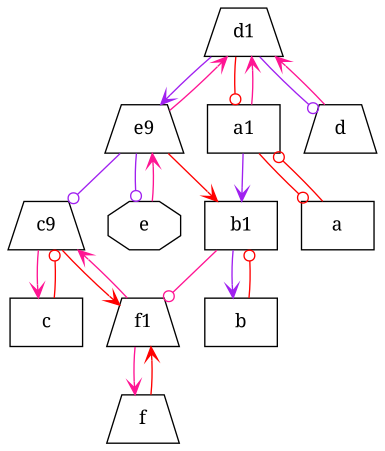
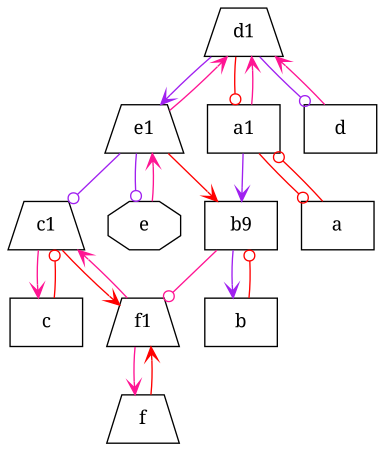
node "e9": label "e9" -> "e1"
node "d": shape trapezium -> box
node "c9": label "c9" -> "c1"
node "b1": label "b1" -> "b9"
